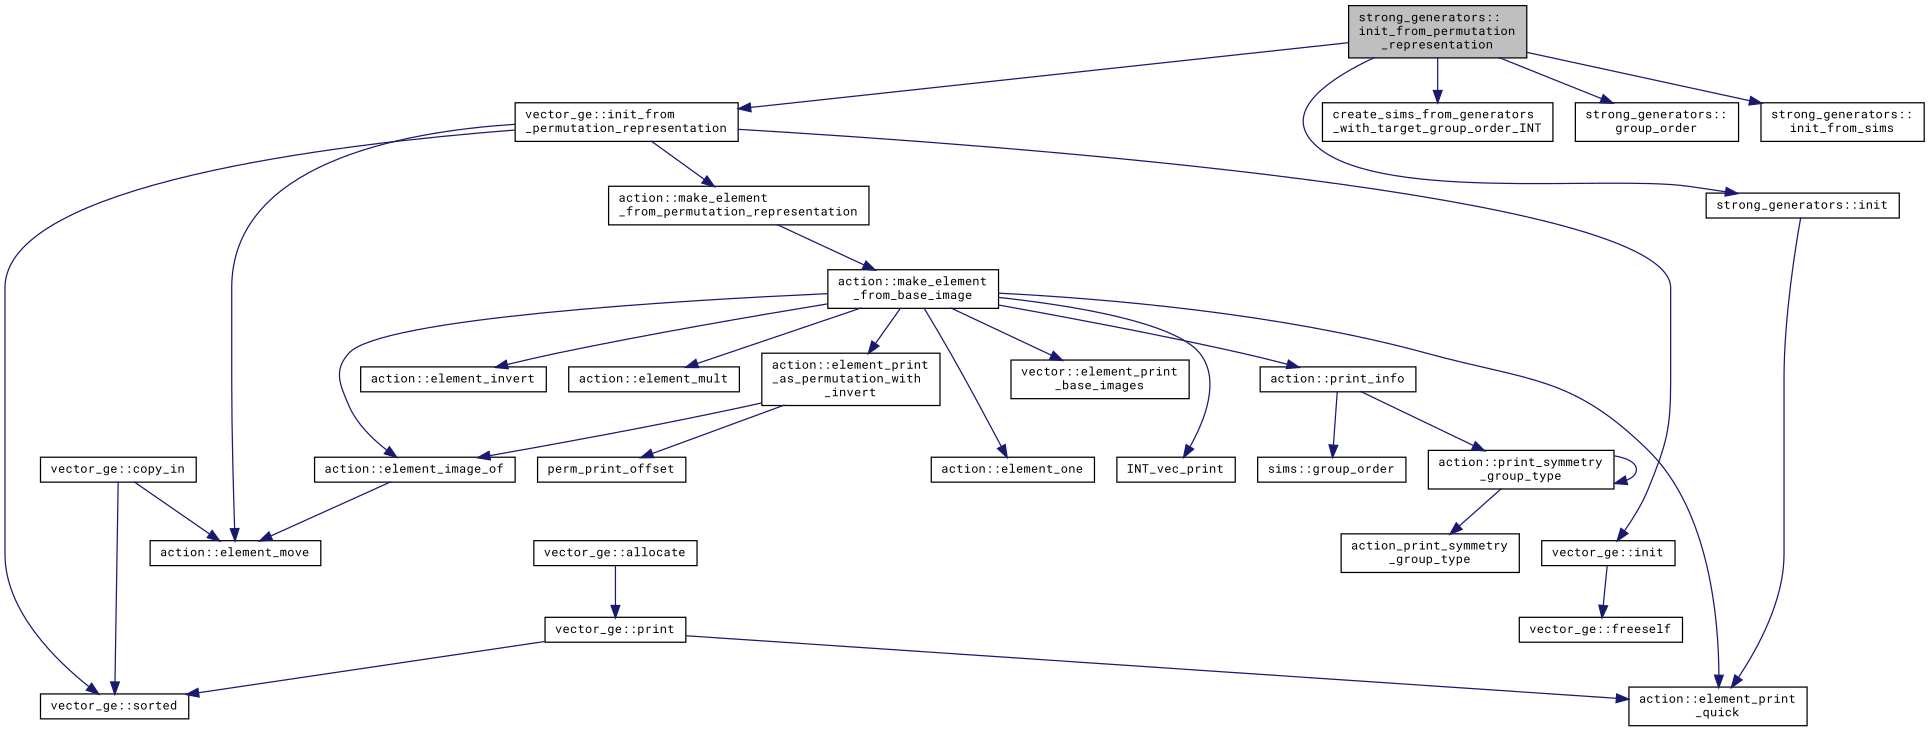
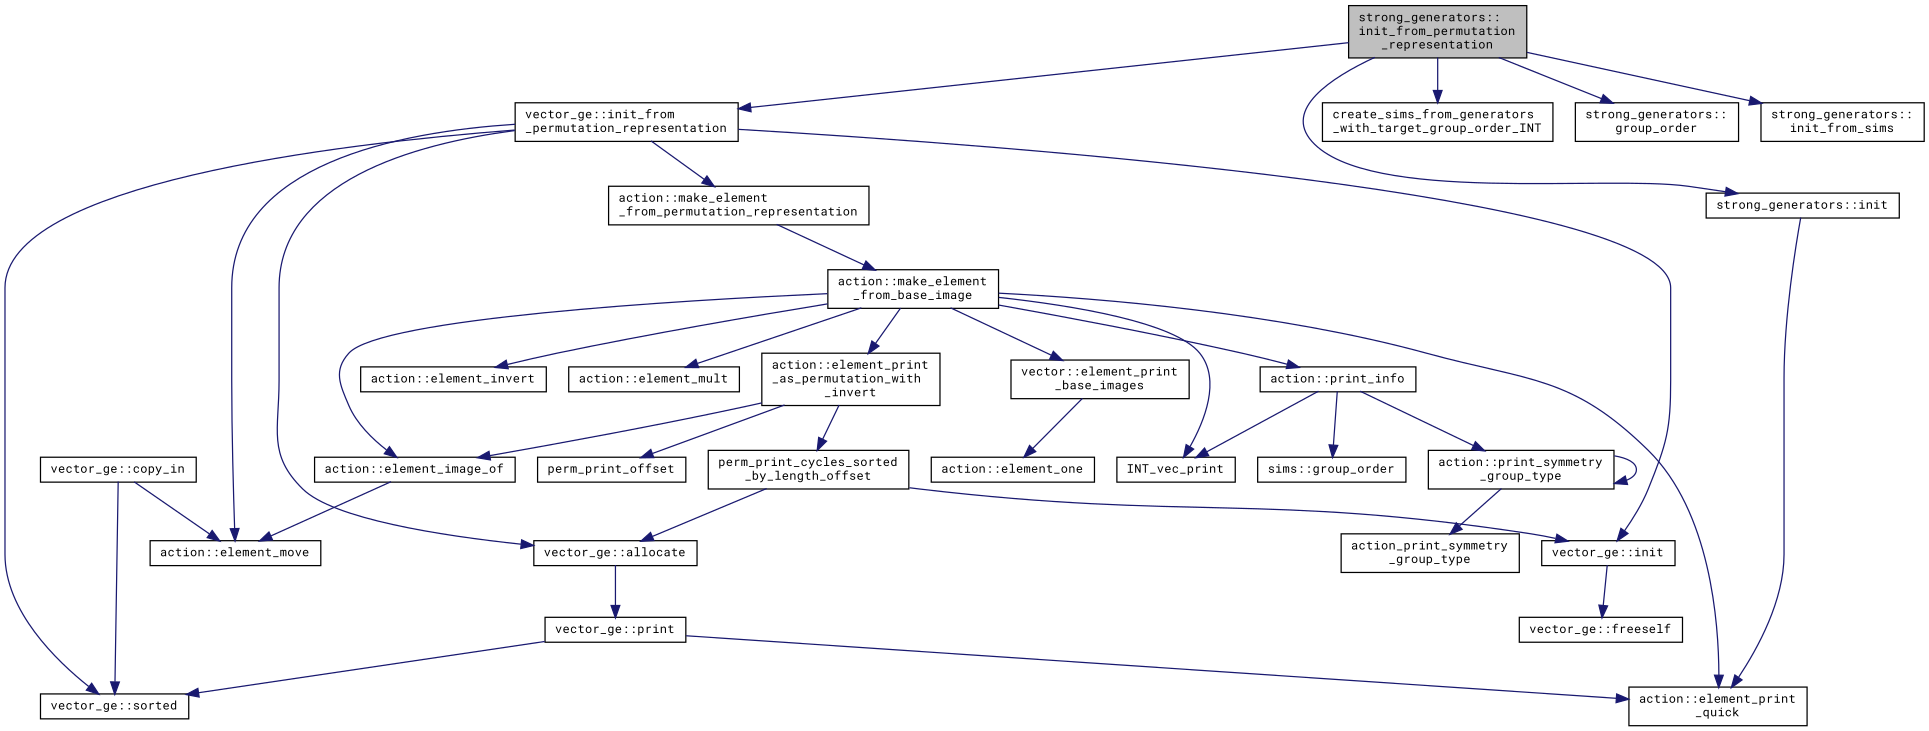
edge "vector_ge::init_from _permutation_representation" -> "vector_ge::allocate": added
edge "action::make_element _from_base_image" -> "action::element_one": now "vector::element_print _base_images" -> "action::element_one"
edge "action::print_info" -> "INT_vec_print": added
node "perm_print_cycles_sorted _by_length_offset": added
